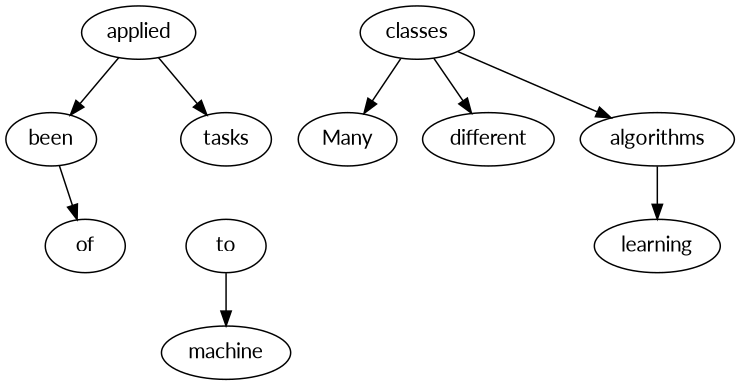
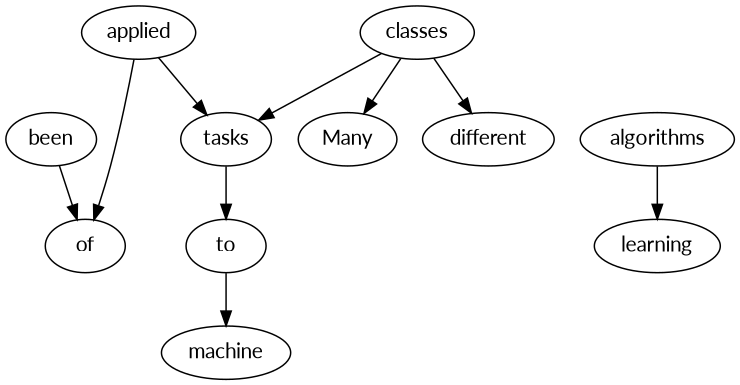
edge "applied" -> "been": now "applied" -> "of"
edge "classes" -> "algorithms": now "classes" -> "tasks"
edge "tasks" -> "to": added
